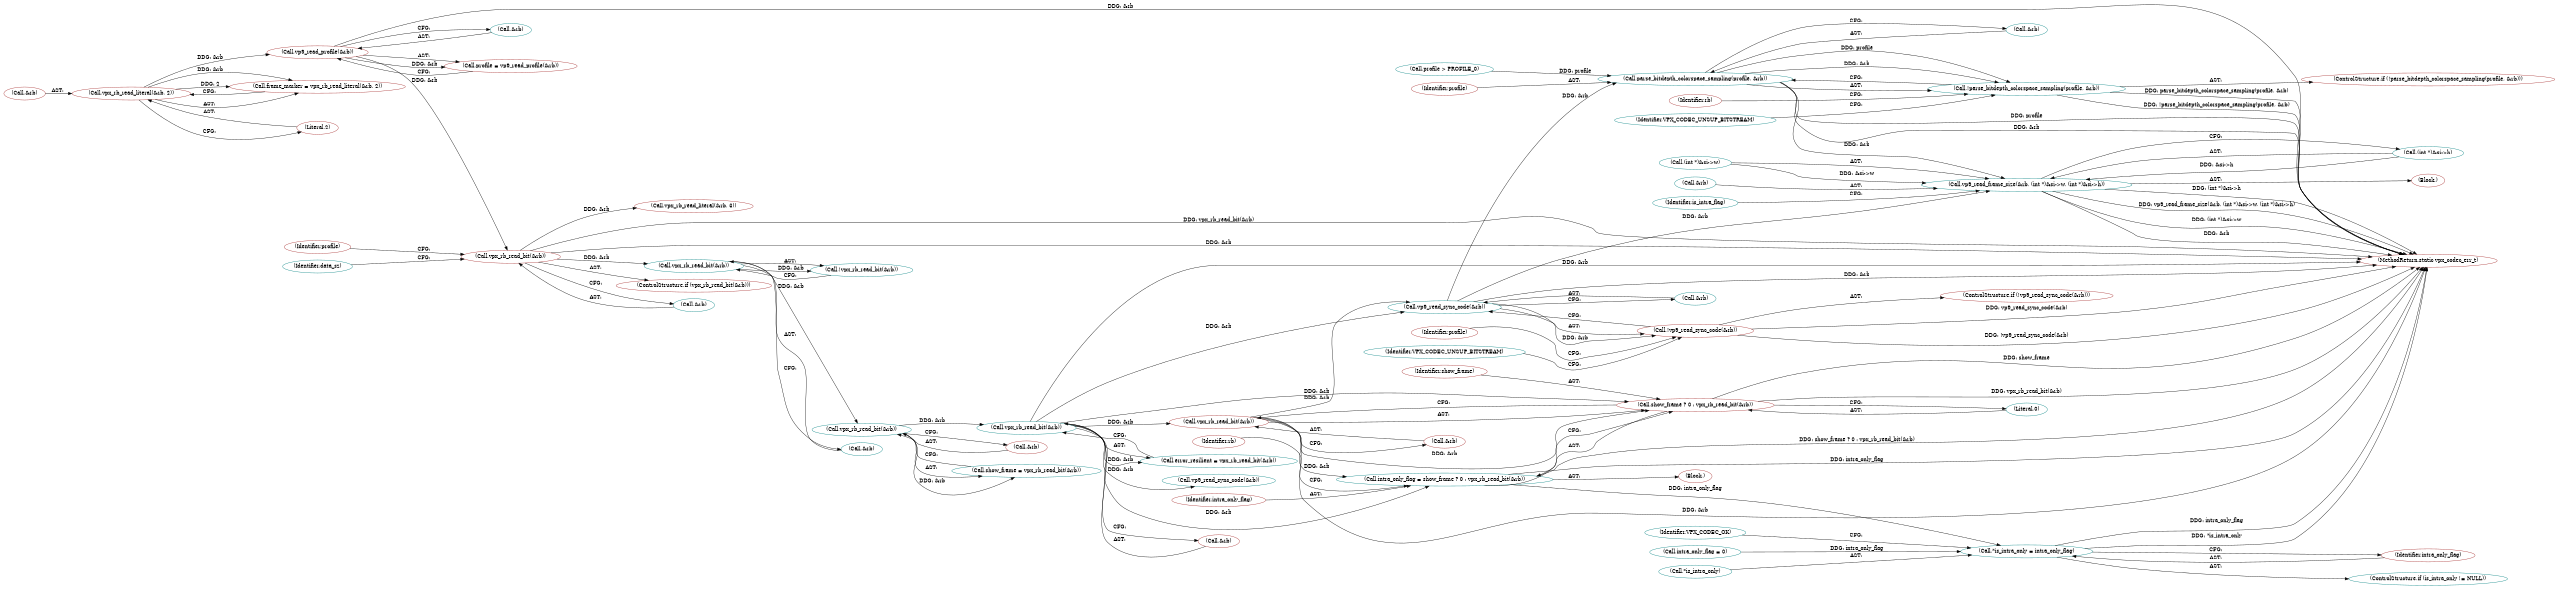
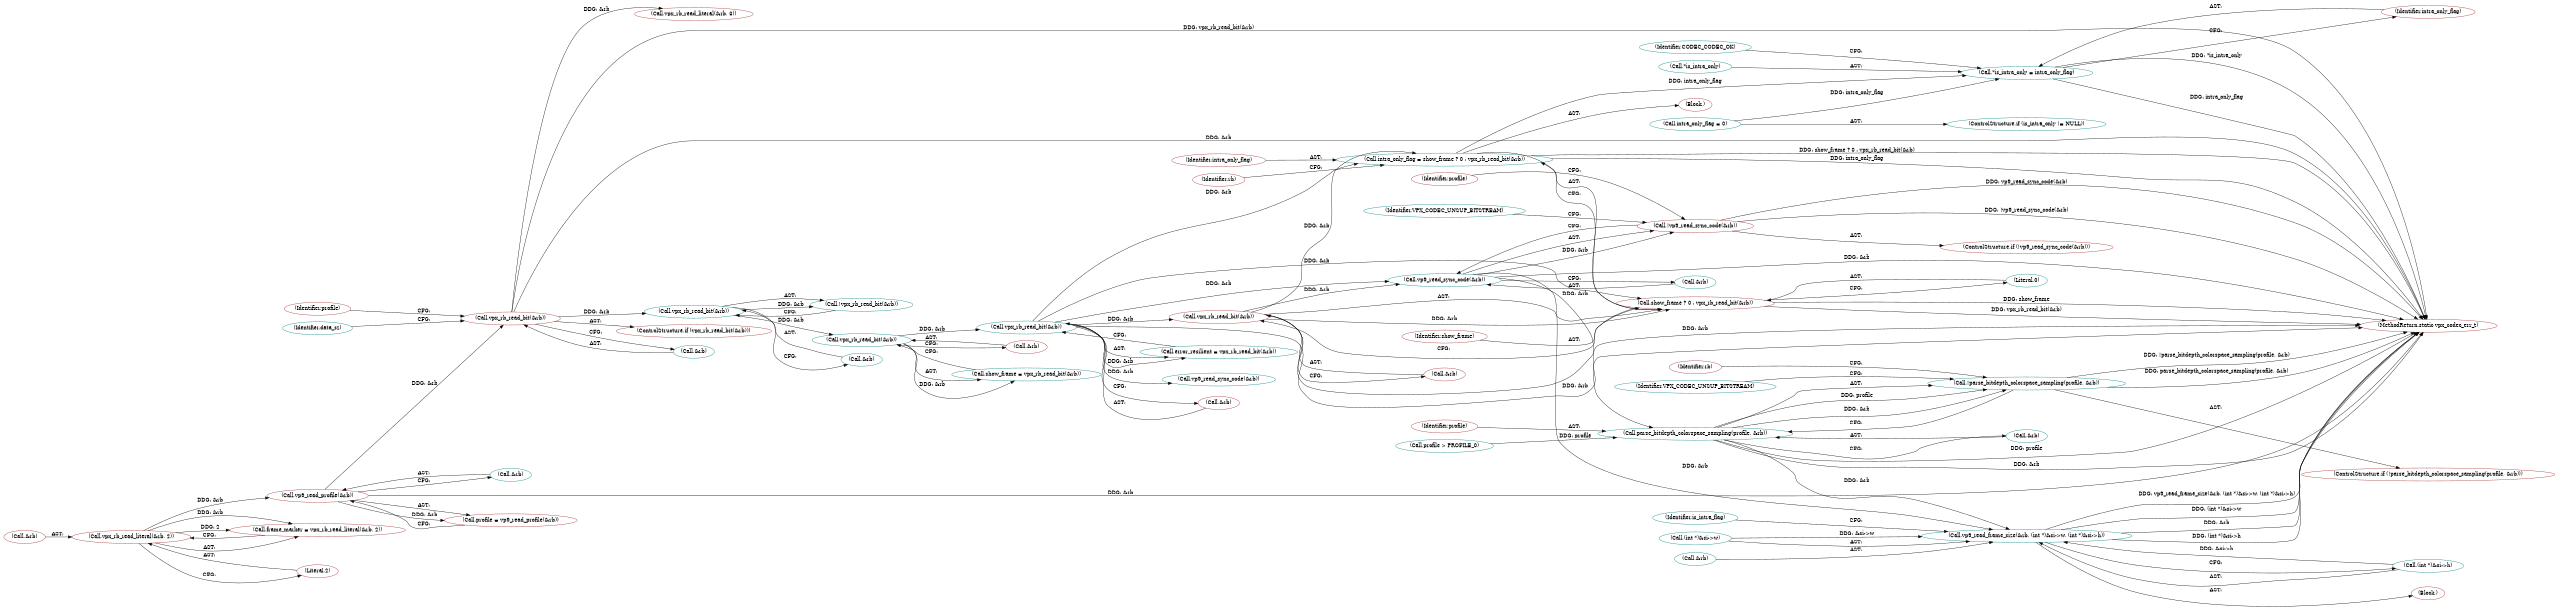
node "(Identifier,VPX_CODEC_OK)": label "(Identifier,VPX_CODEC_OK)" -> "(Identifier,CODEC_CODEC_OK)"
edge "(Call,*is_intra_only = intra_only_flag)" -> "(ControlStructure,if (is_intra_only != NULL))": now "(Call,intra_only_flag = 0)" -> "(ControlStructure,if (is_intra_only != NULL))"
